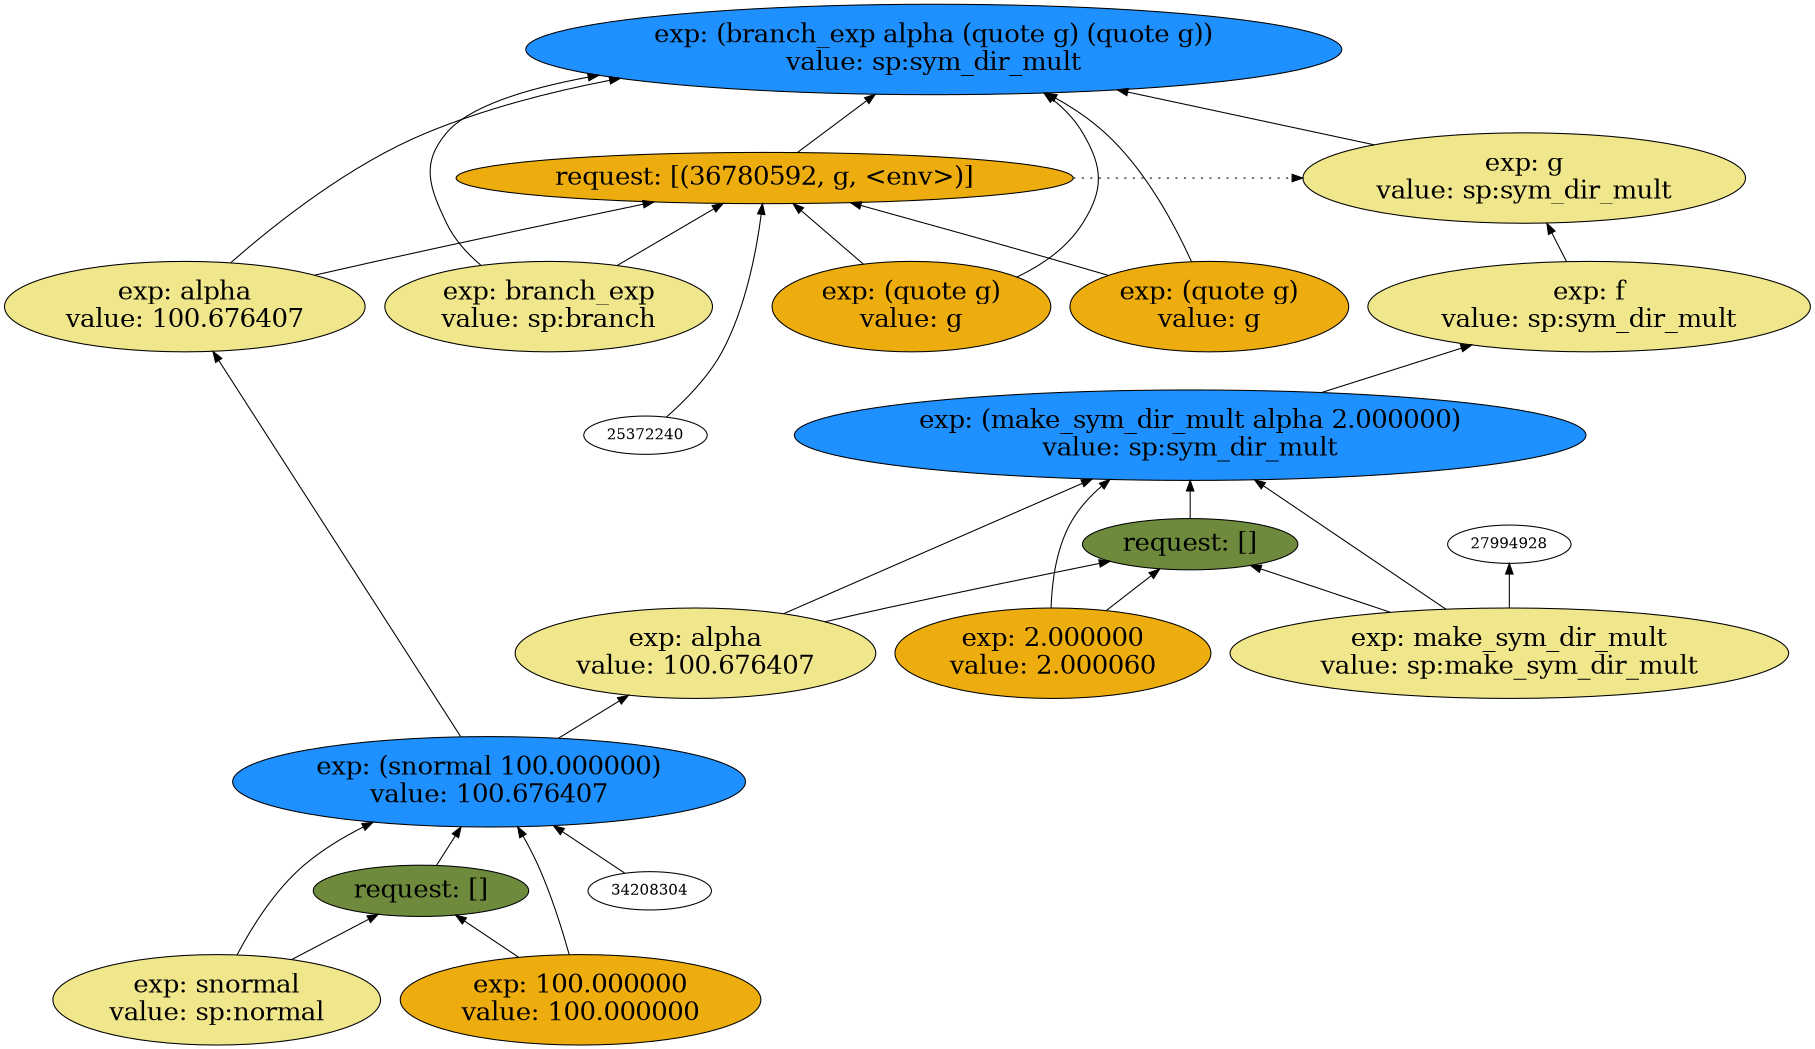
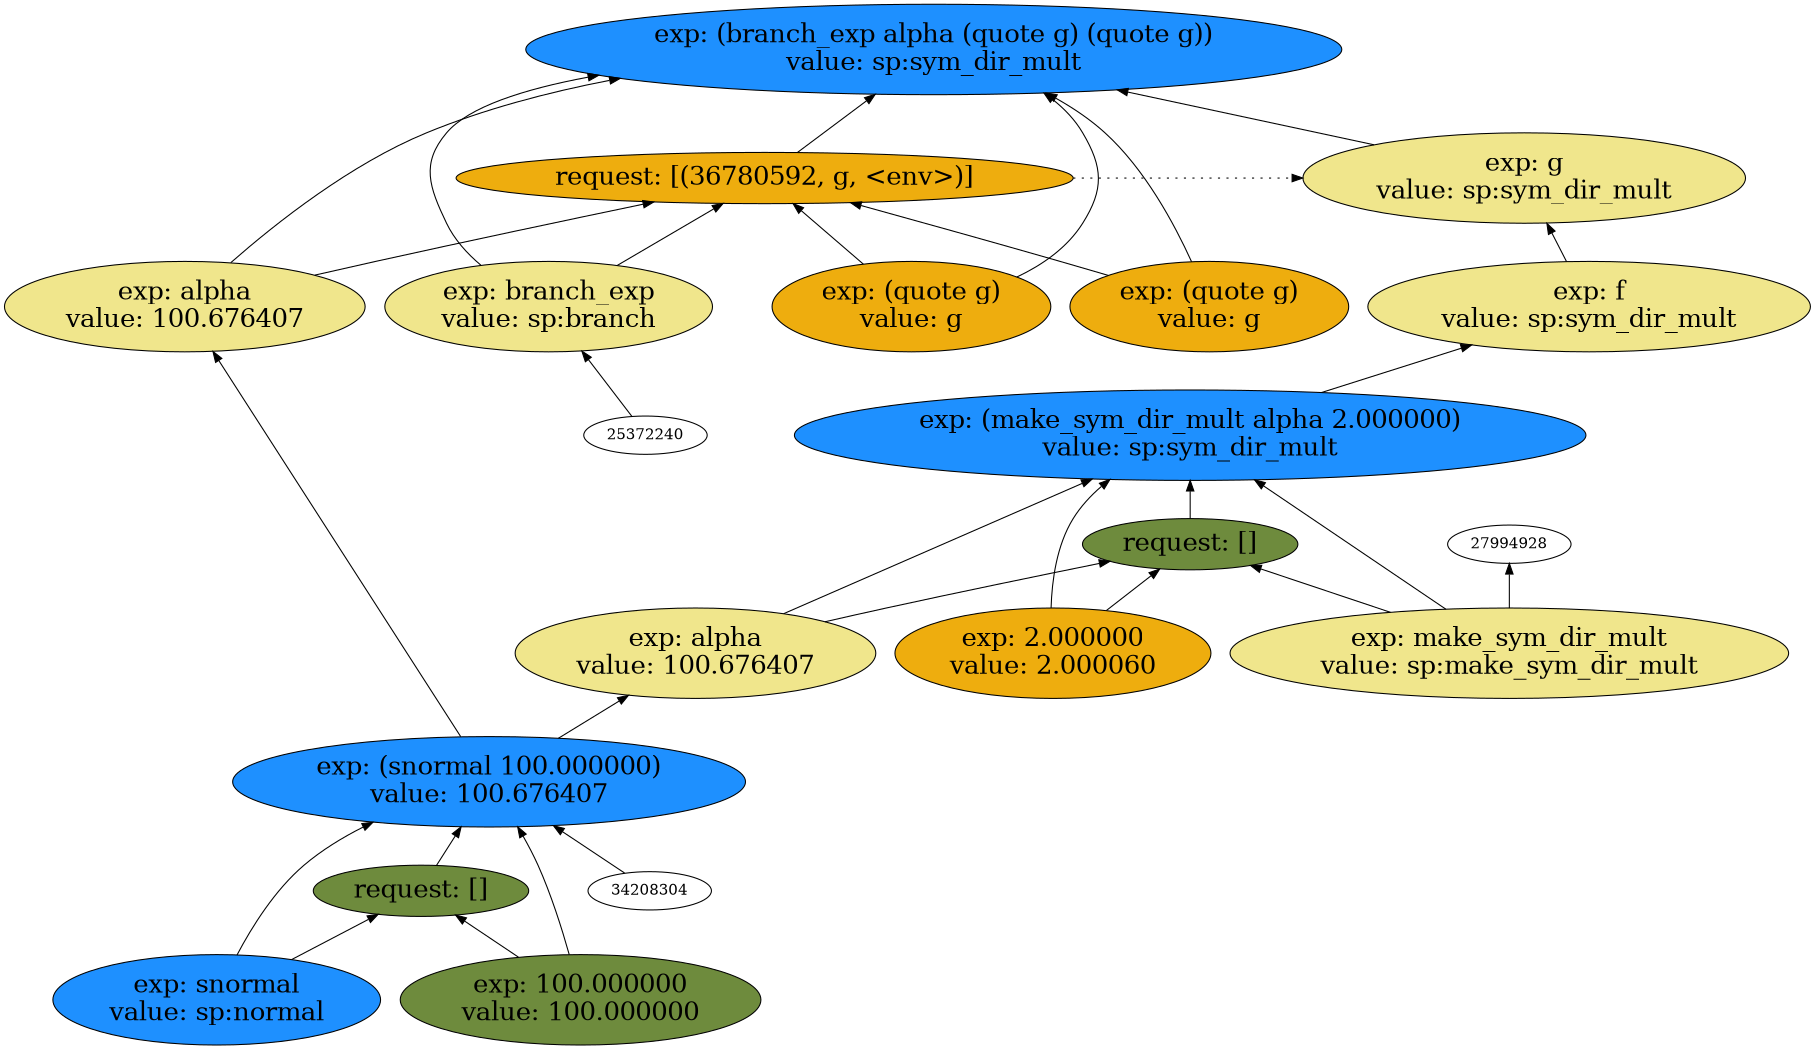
edge "25372240" -> "request: [(36780592, g, <env>)]": now "25372240" -> "exp: branch_exp value: sp:branch"
node "exp: snormal value: sp:normal": fillcolor khaki -> dodgerblue
node "exp: 100.000000 value: 100.000000": fillcolor darkgoldenrod2 -> darkolivegreen4
